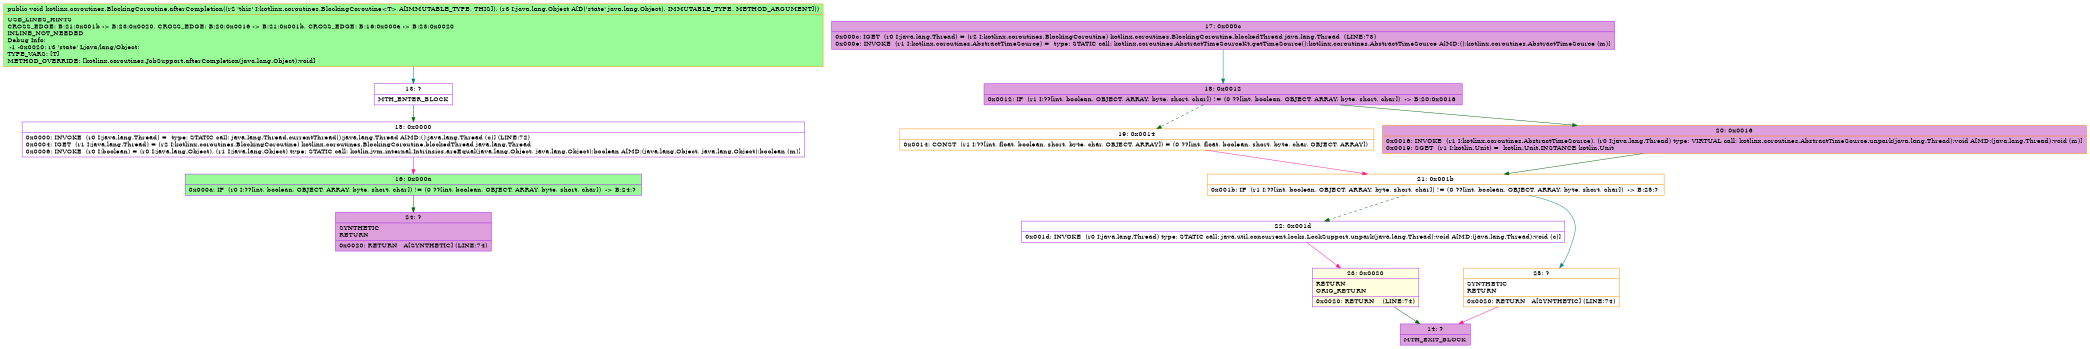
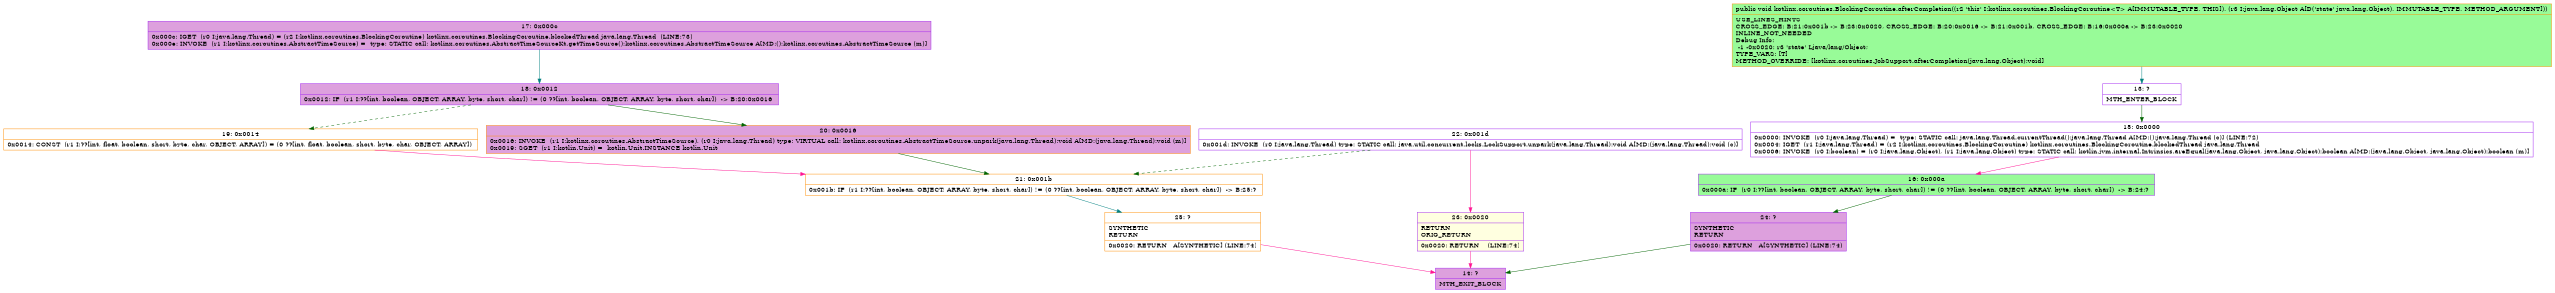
edge "21: 0x001b" -> "22: 0x001d": reversed
edge "24: ?" -> "14: ?": added
edge "23: 0x0020" -> "14: ?": color darkgreen -> deeppink
